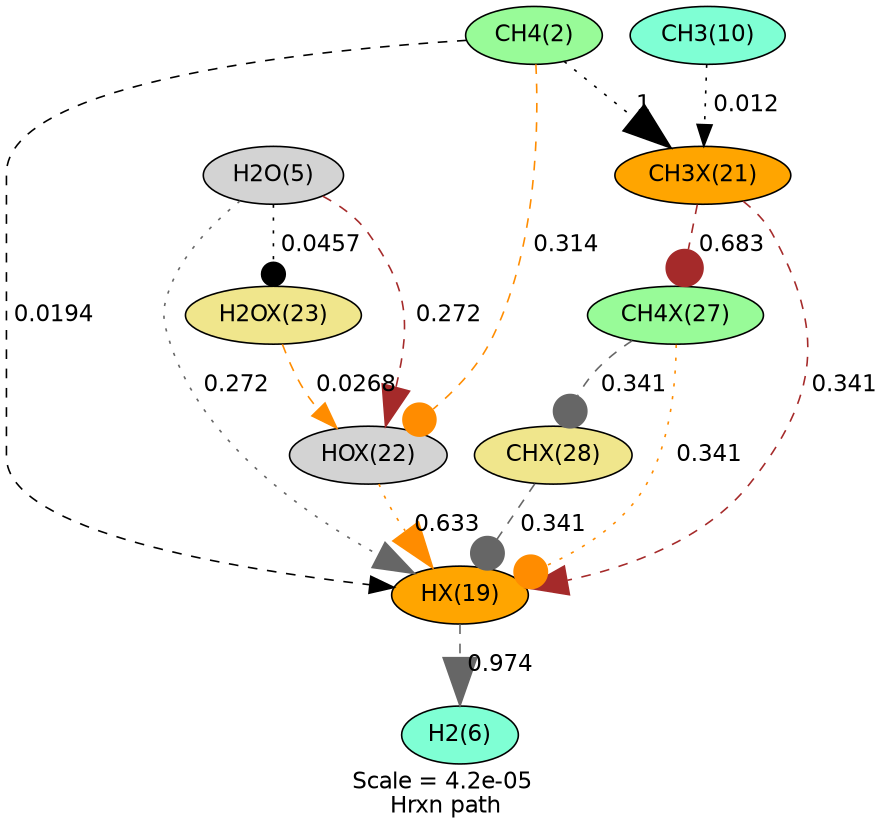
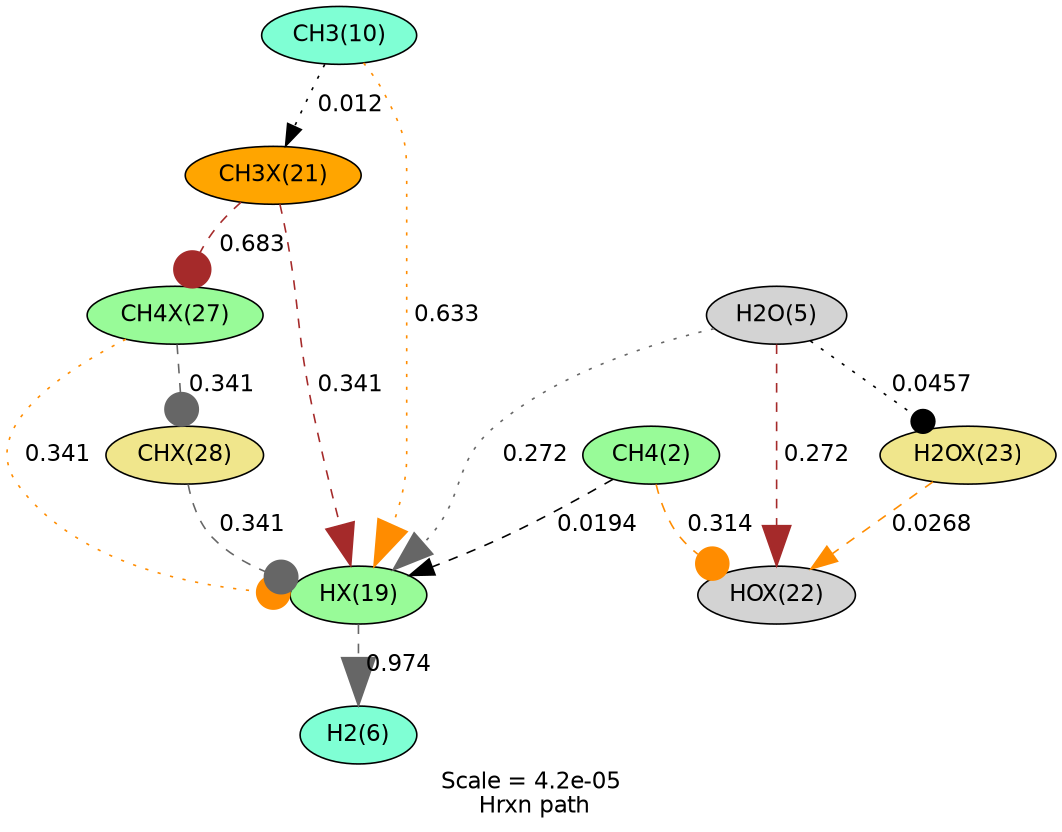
edge "CH4(2)" -> "CH3X(21)": removed, label "1"
edge "HOX(22)" -> "HX(19)": now "CH3(10)" -> "HX(19)"
node "HX(19)": fillcolor orange -> palegreen
